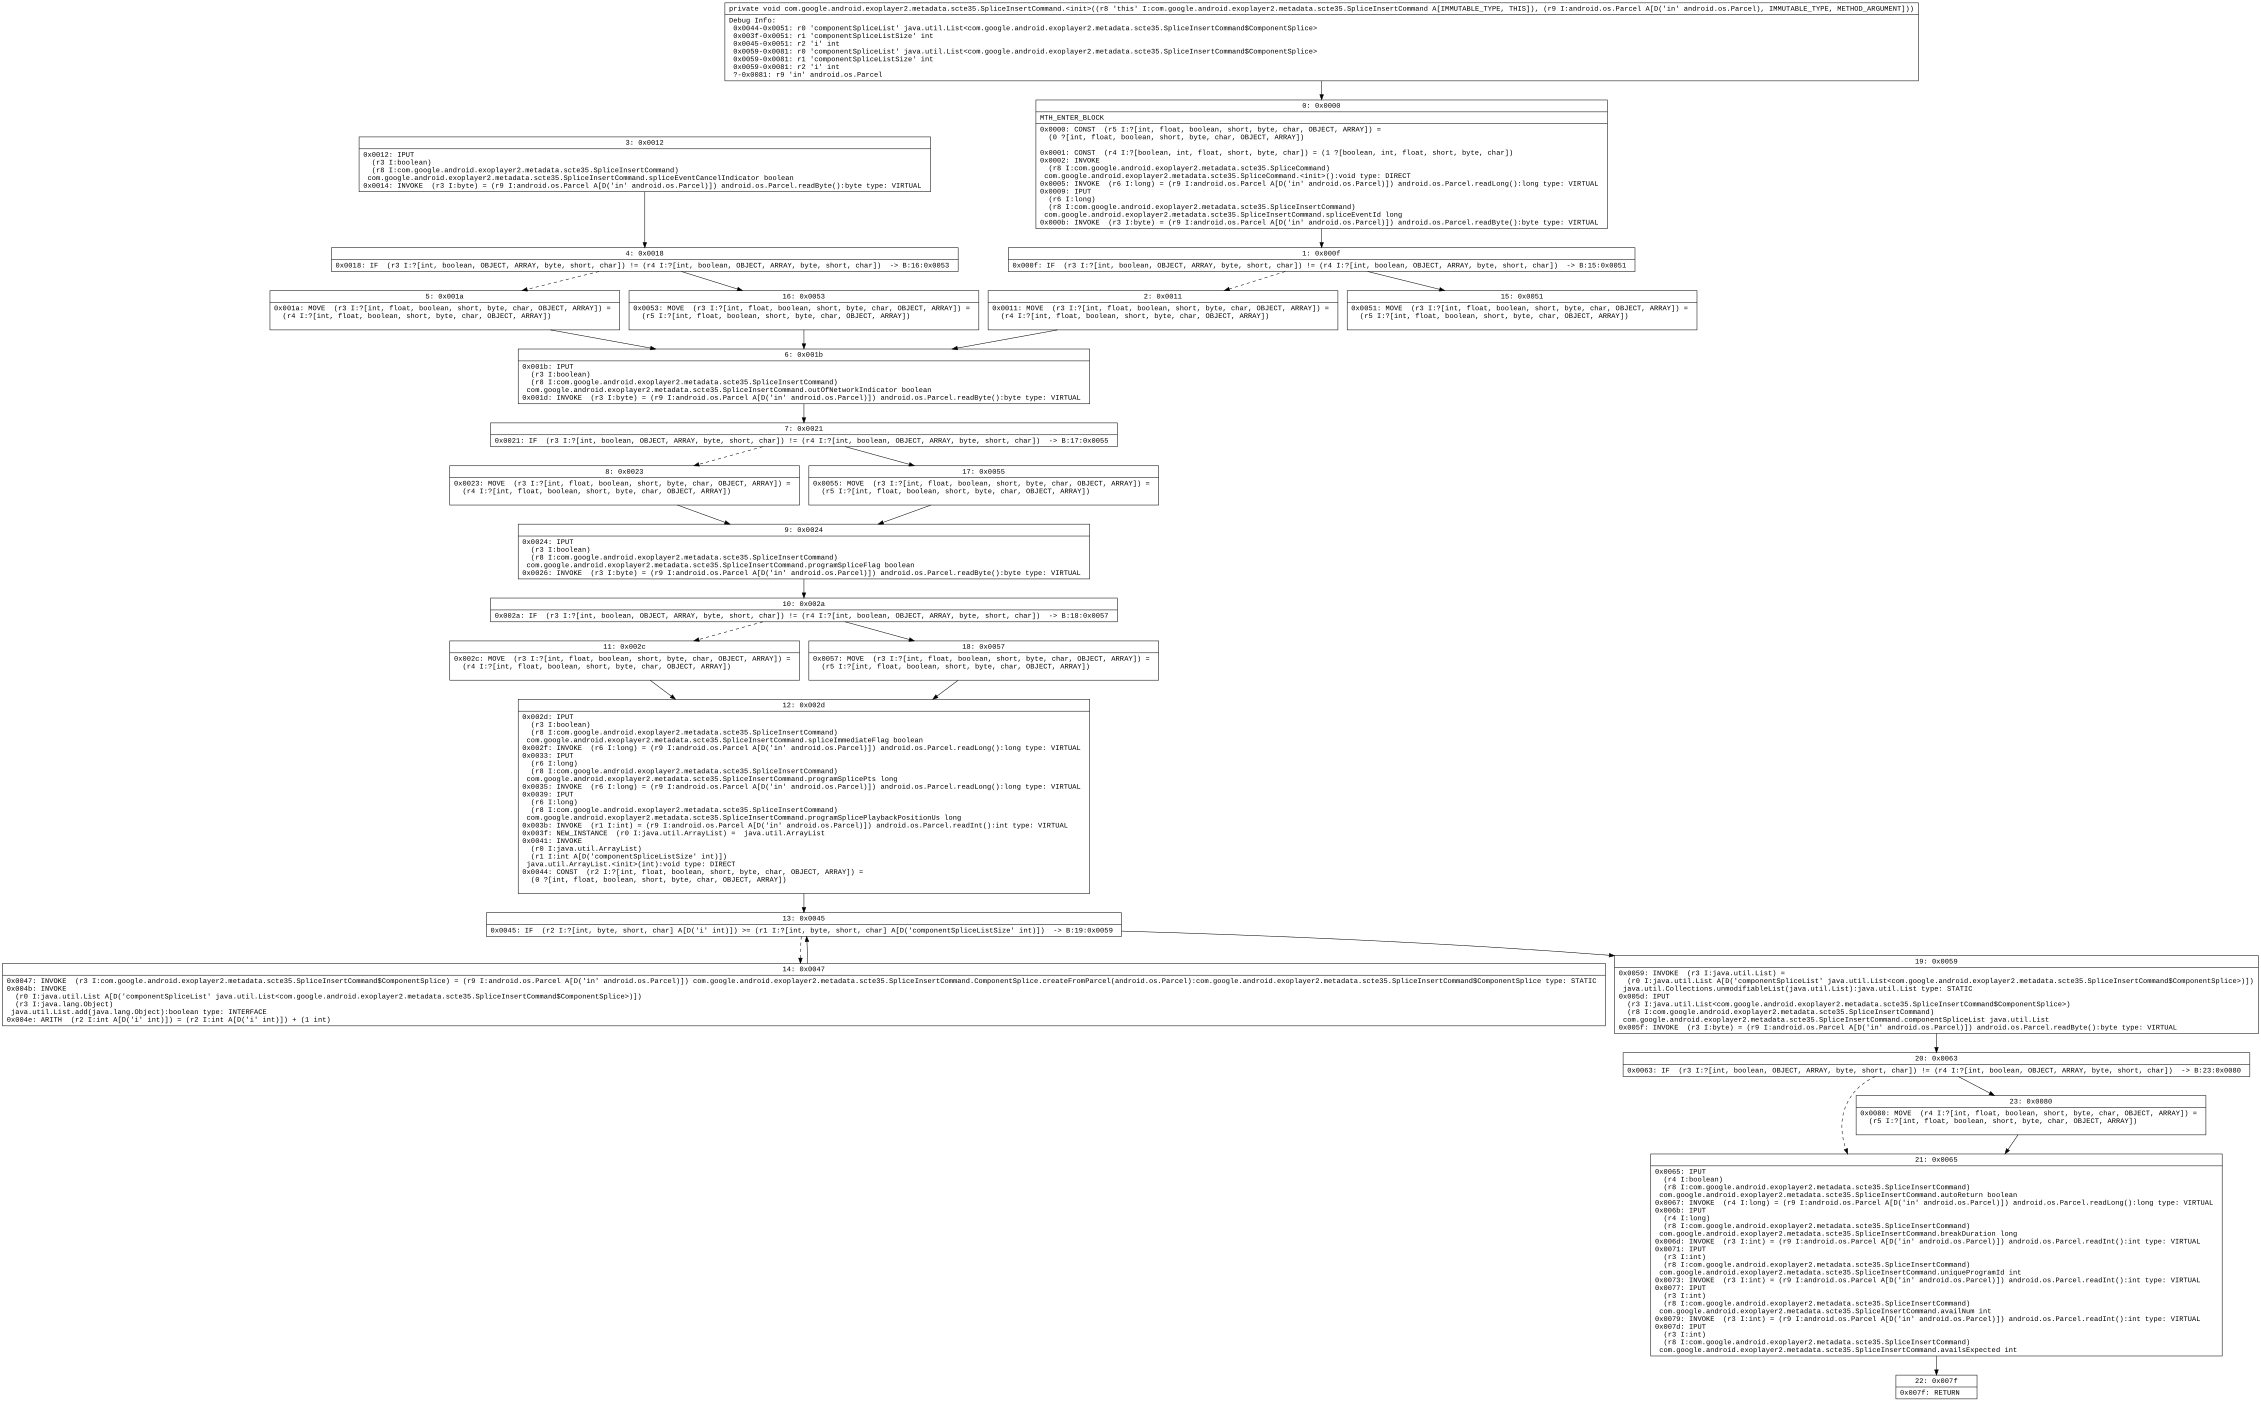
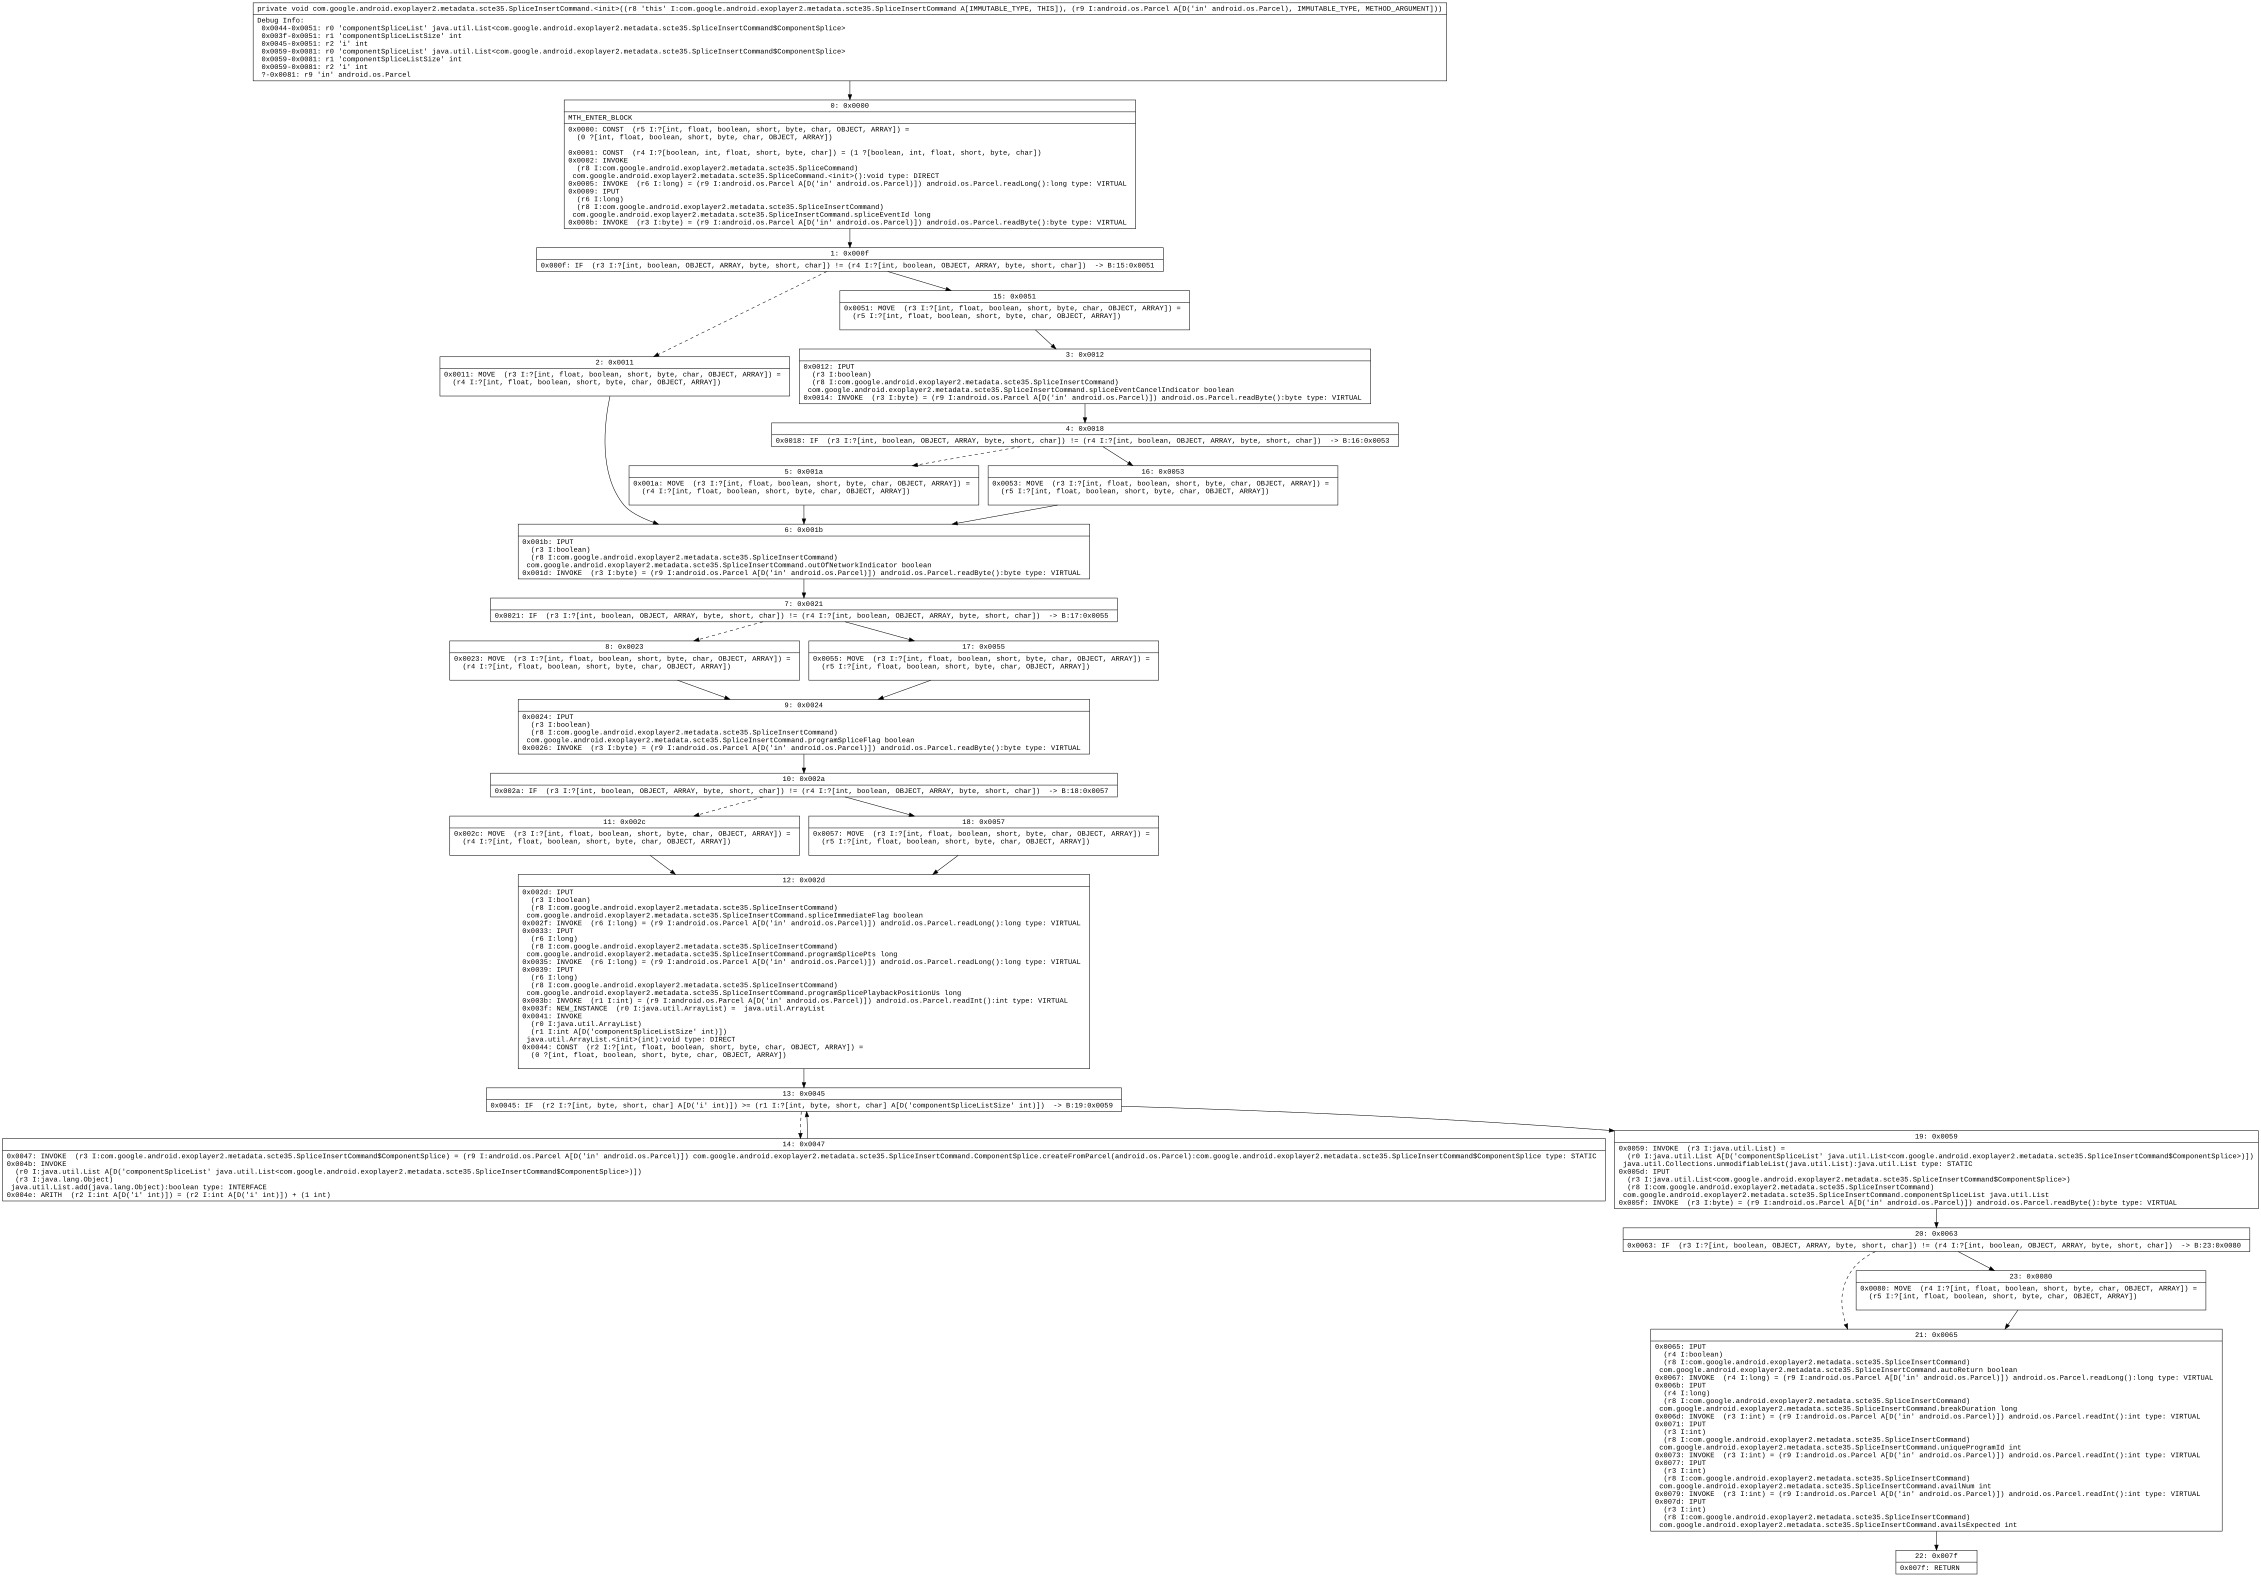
edge "15: 0x0051" -> "3: 0x0012": added
